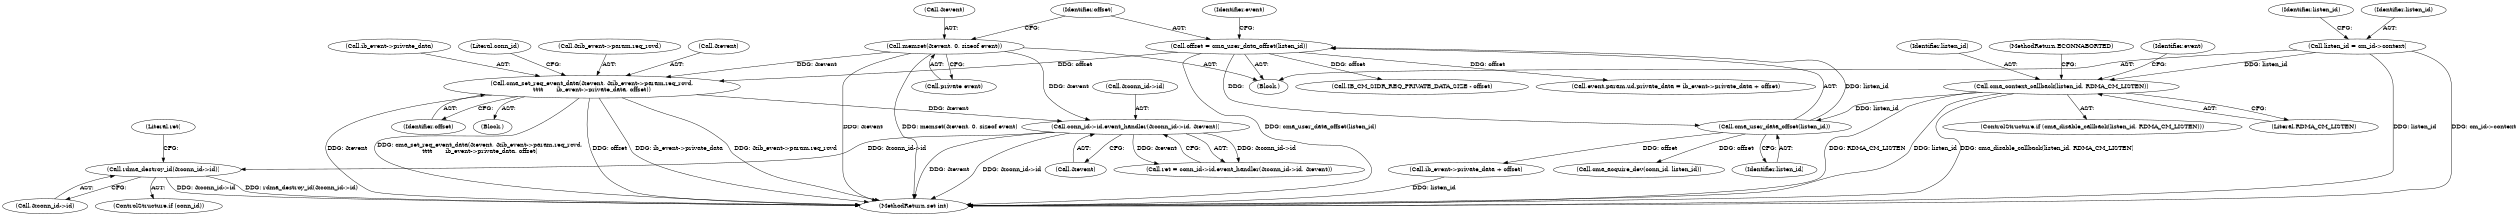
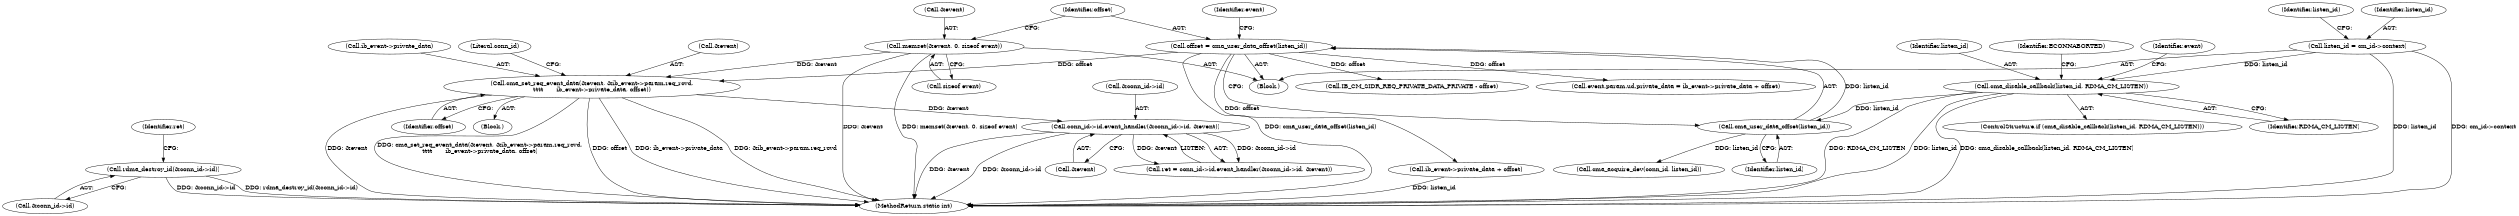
node "(Call,&ib_event->param.req_rcvd)": removed
node "(MethodReturn,ECONNABORTED)": label "(MethodReturn,ECONNABORTED)" -> "(Identifier,ECONNABORTED)"
edge "(Call,memset(&event, 0, sizeof event))" -> "(Call,conn_id->id.event_handler(&conn_id->id, &event))": removed, label "DDG: &event"
node "(Call,private event)": label "(Call,private event)" -> "(Call,sizeof event)"
edge "(Call,offset = cma_user_data_offset(listen_id))" -> "(Call,cma_user_data_offset(listen_id))": label "DDG: " -> "CFG: "
node "(Call,IB_CM_SIDR_REQ_PRIVATE_DATA_SIZE - offset)": label "(Call,IB_CM_SIDR_REQ_PRIVATE_DATA_SIZE - offset)" -> "(Call,IB_CM_SIDR_REQ_PRIVATE_DATA_PRIVATE - offset)"
node "(Call,cma_context_callback(listen_id, RDMA_CM_LISTEN))": label "(Call,cma_context_callback(listen_id, RDMA_CM_LISTEN))" -> "(Call,cma_disable_callback(listen_id, RDMA_CM_LISTEN))"
node "(Literal,ret)": label "(Literal,ret)" -> "(Identifier,ret)"
node "(Literal,RDMA_CM_LISTEN)": label "(Literal,RDMA_CM_LISTEN)" -> "(Identifier,RDMA_CM_LISTEN)"
edge "(Call,cma_user_data_offset(listen_id))" -> "(Call,ib_event->private_data + offset)": now "(Call,offset = cma_user_data_offset(listen_id))" -> "(Call,ib_event->private_data + offset)"
edge "(Call,ret = conn_id->id.event_handler(&conn_id->id, &event))" -> "(Call,conn_id->id.event_handler(&conn_id->id, &event))": label "CFG: " -> "LISTEN: "
edge "(Call,cma_user_data_offset(listen_id))" -> "(Call,cma_acquire_dev(conn_id, listen_id))": label "DDG: offset" -> "DDG: listen_id"
edge "(Call,conn_id->id.event_handler(&conn_id->id, &event))" -> "(Call,rdma_destroy_id(&conn_id->id))": removed, label "DDG: &conn_id->id"
node "(ControlStructure,if (conn_id))": removed
node "(MethodReturn,set int)": label "(MethodReturn,set int)" -> "(MethodReturn,static int)"
